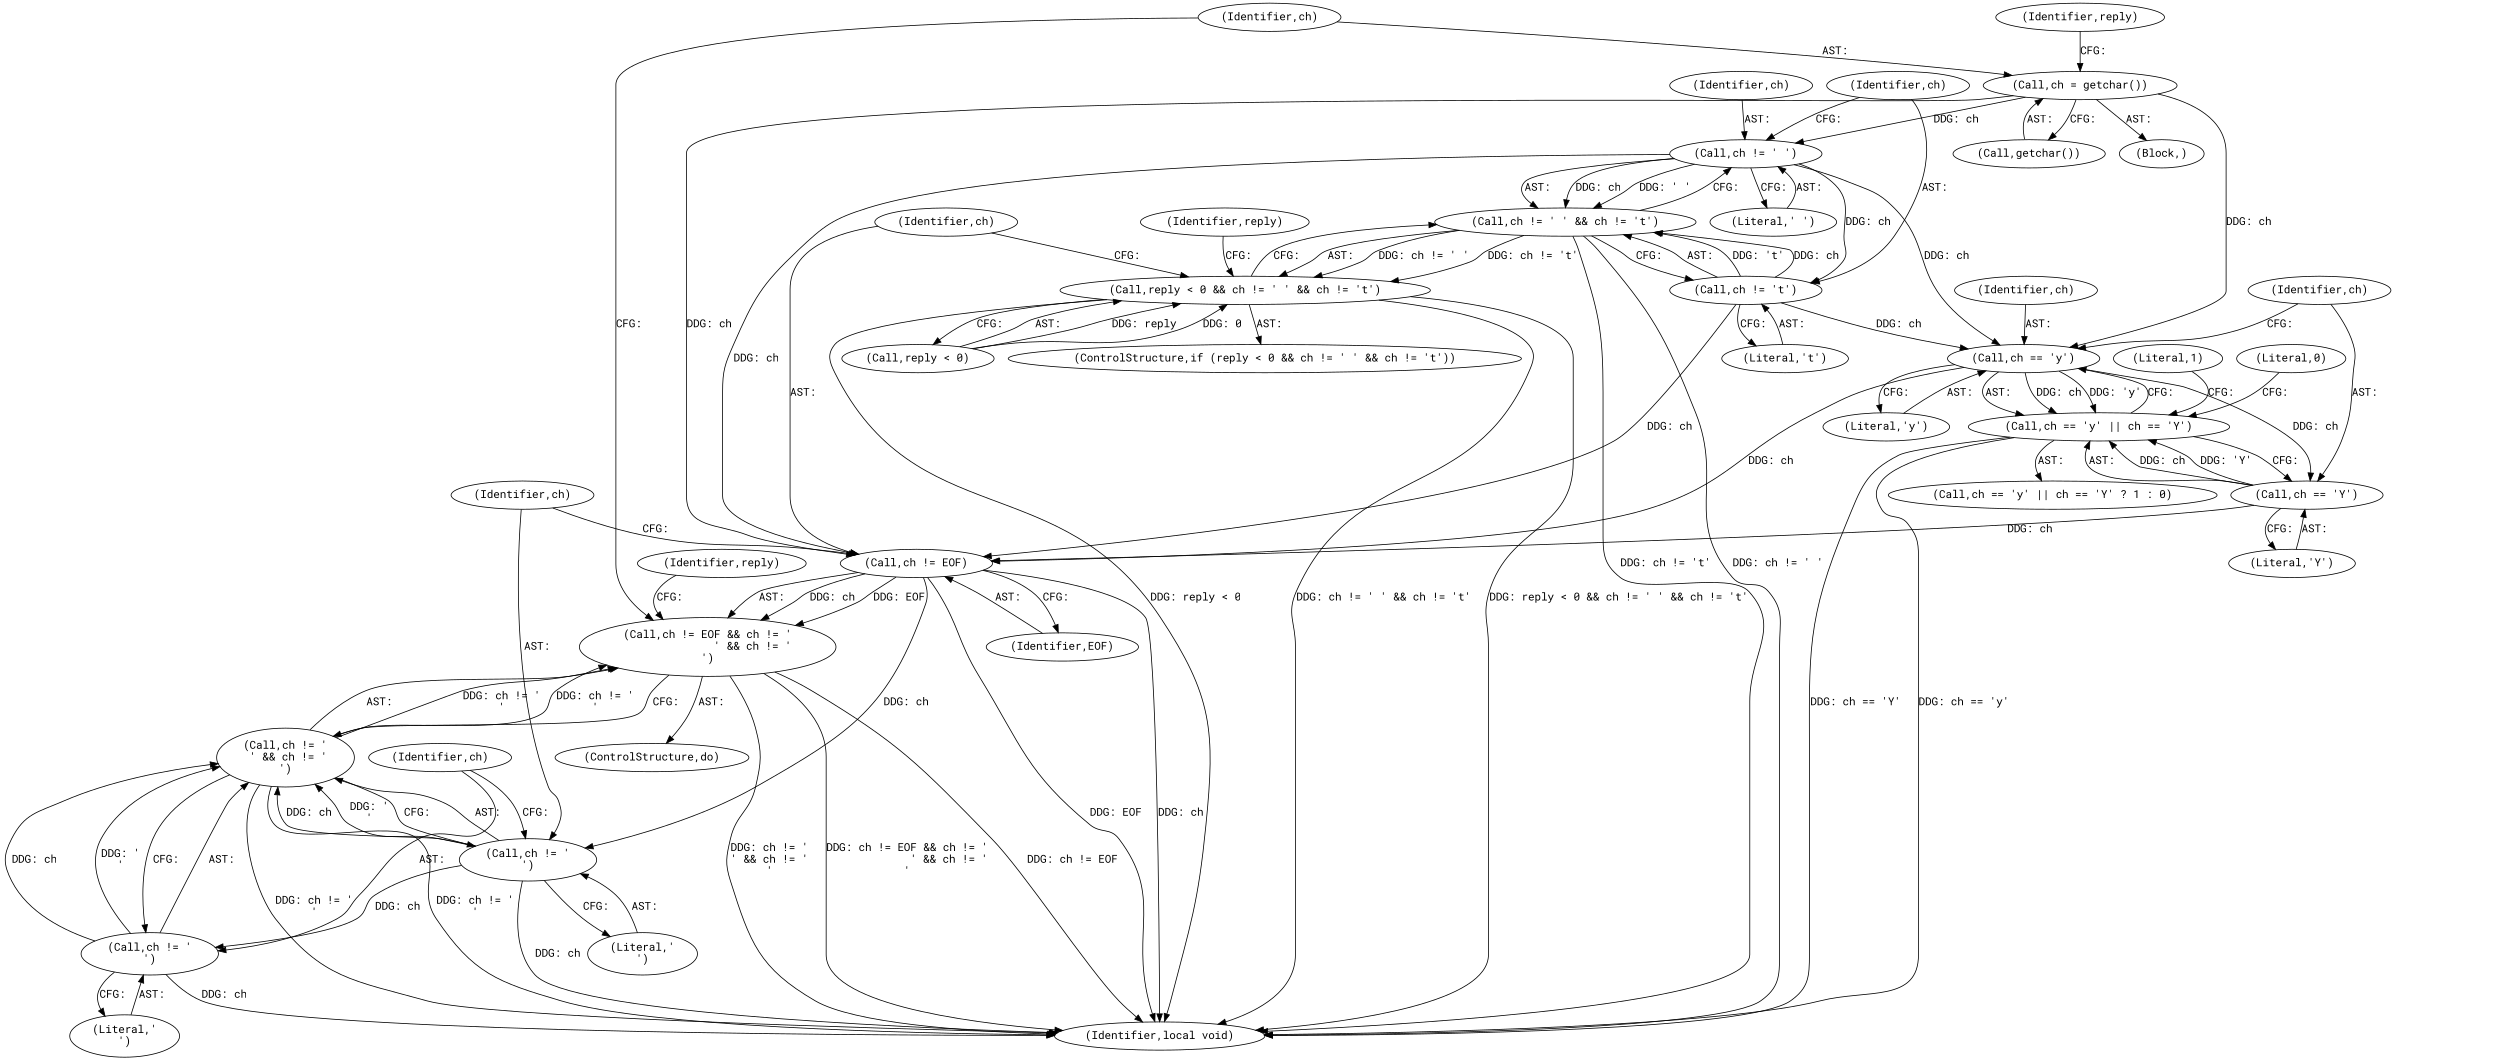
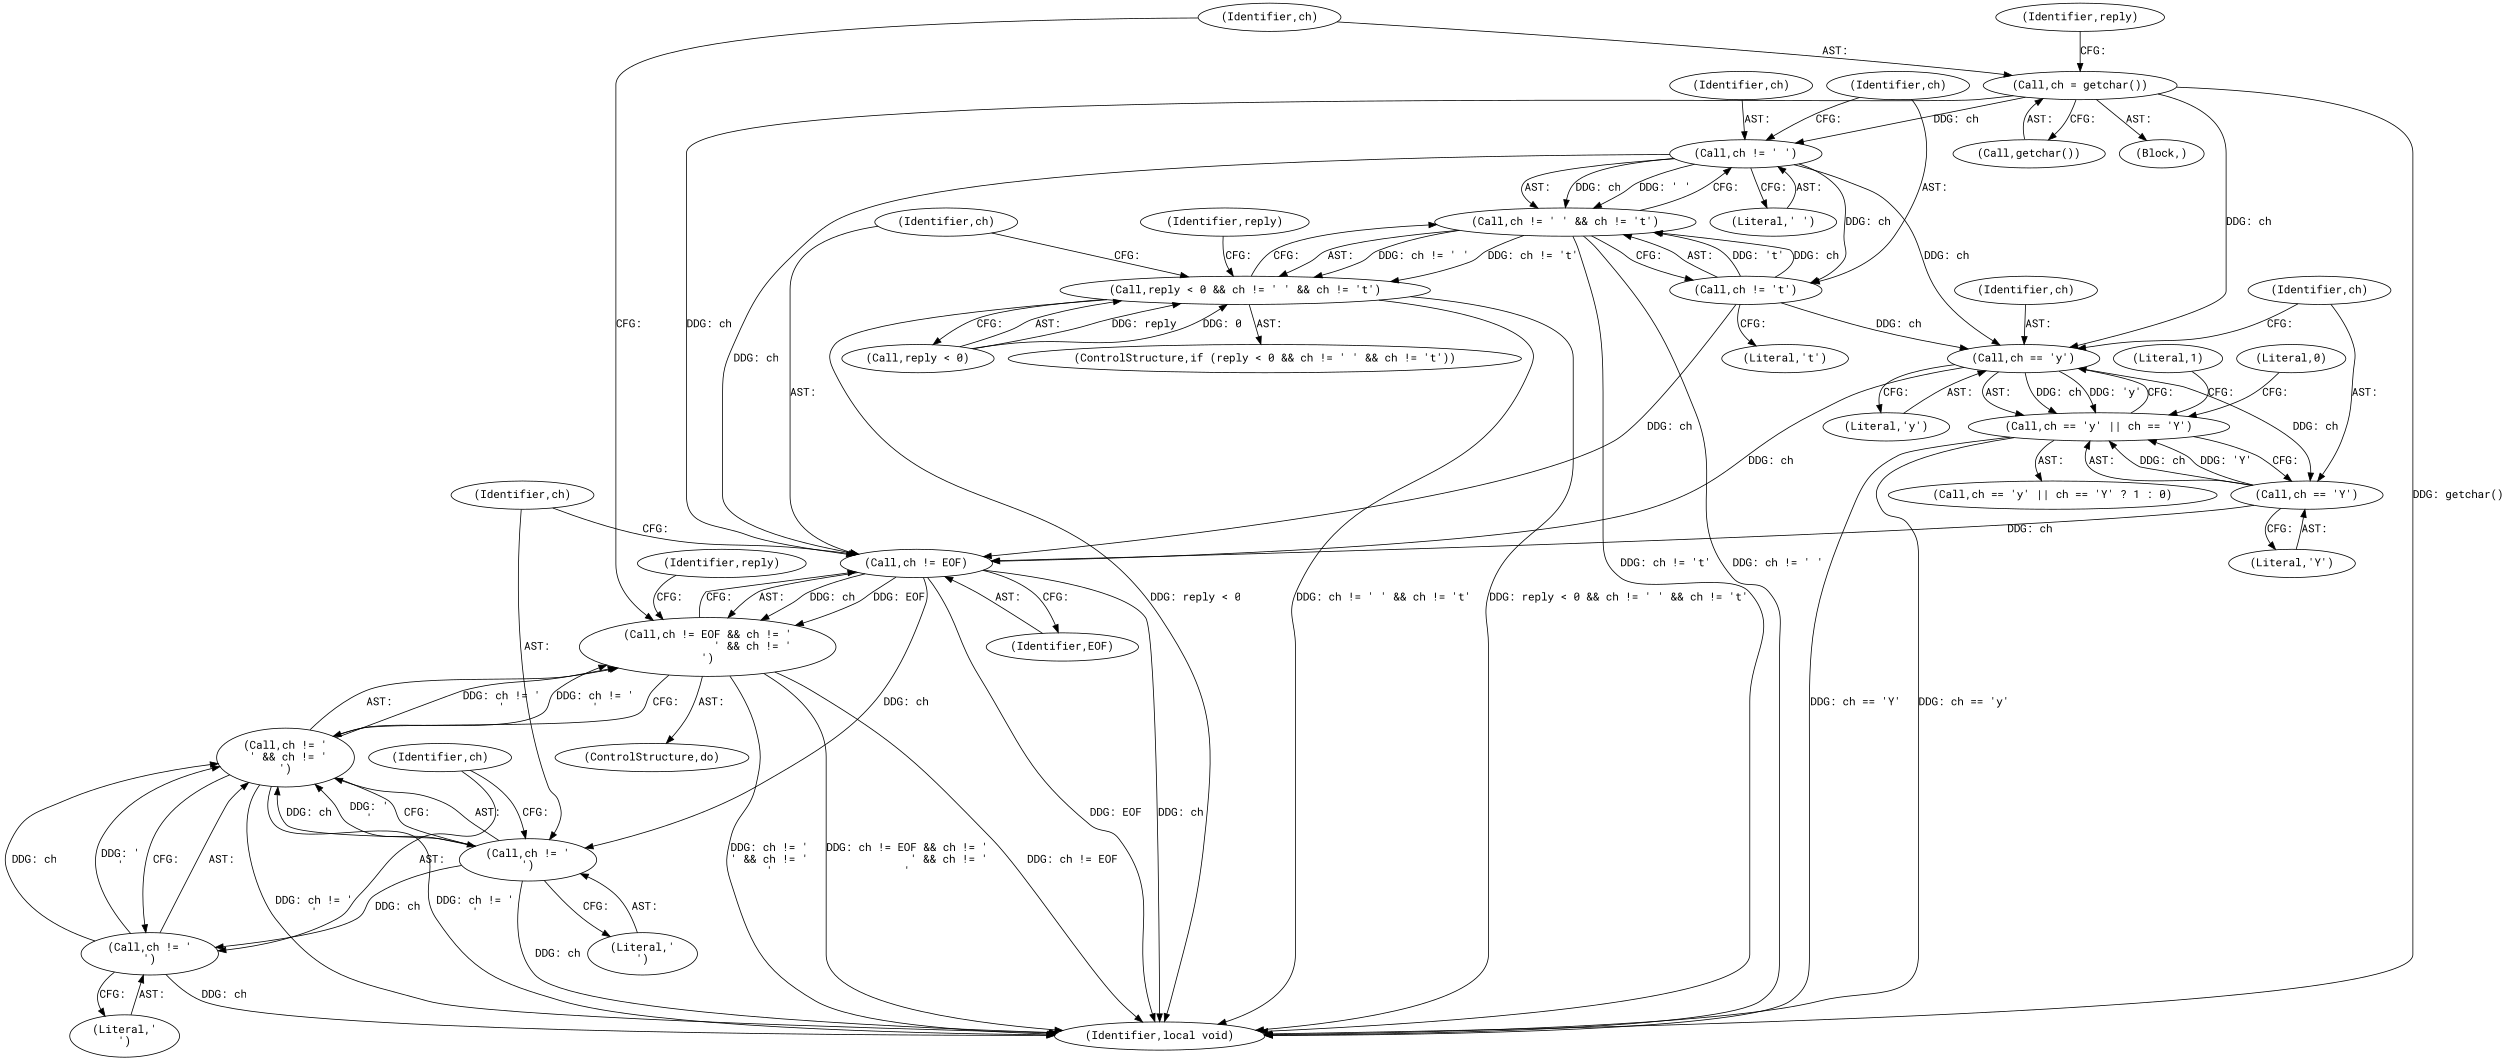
edge "(Literal,'t')" -> "(Call,ch != 't')": removed, label "AST:"
edge "(Call,ch != EOF && ch != ' ' && ch != ' ')" -> "(Call,ch != EOF)": added, label "CFG:"
edge "(Call,ch = getchar())" -> "(Identifier,local void)": added, label "DDG: getchar()"
